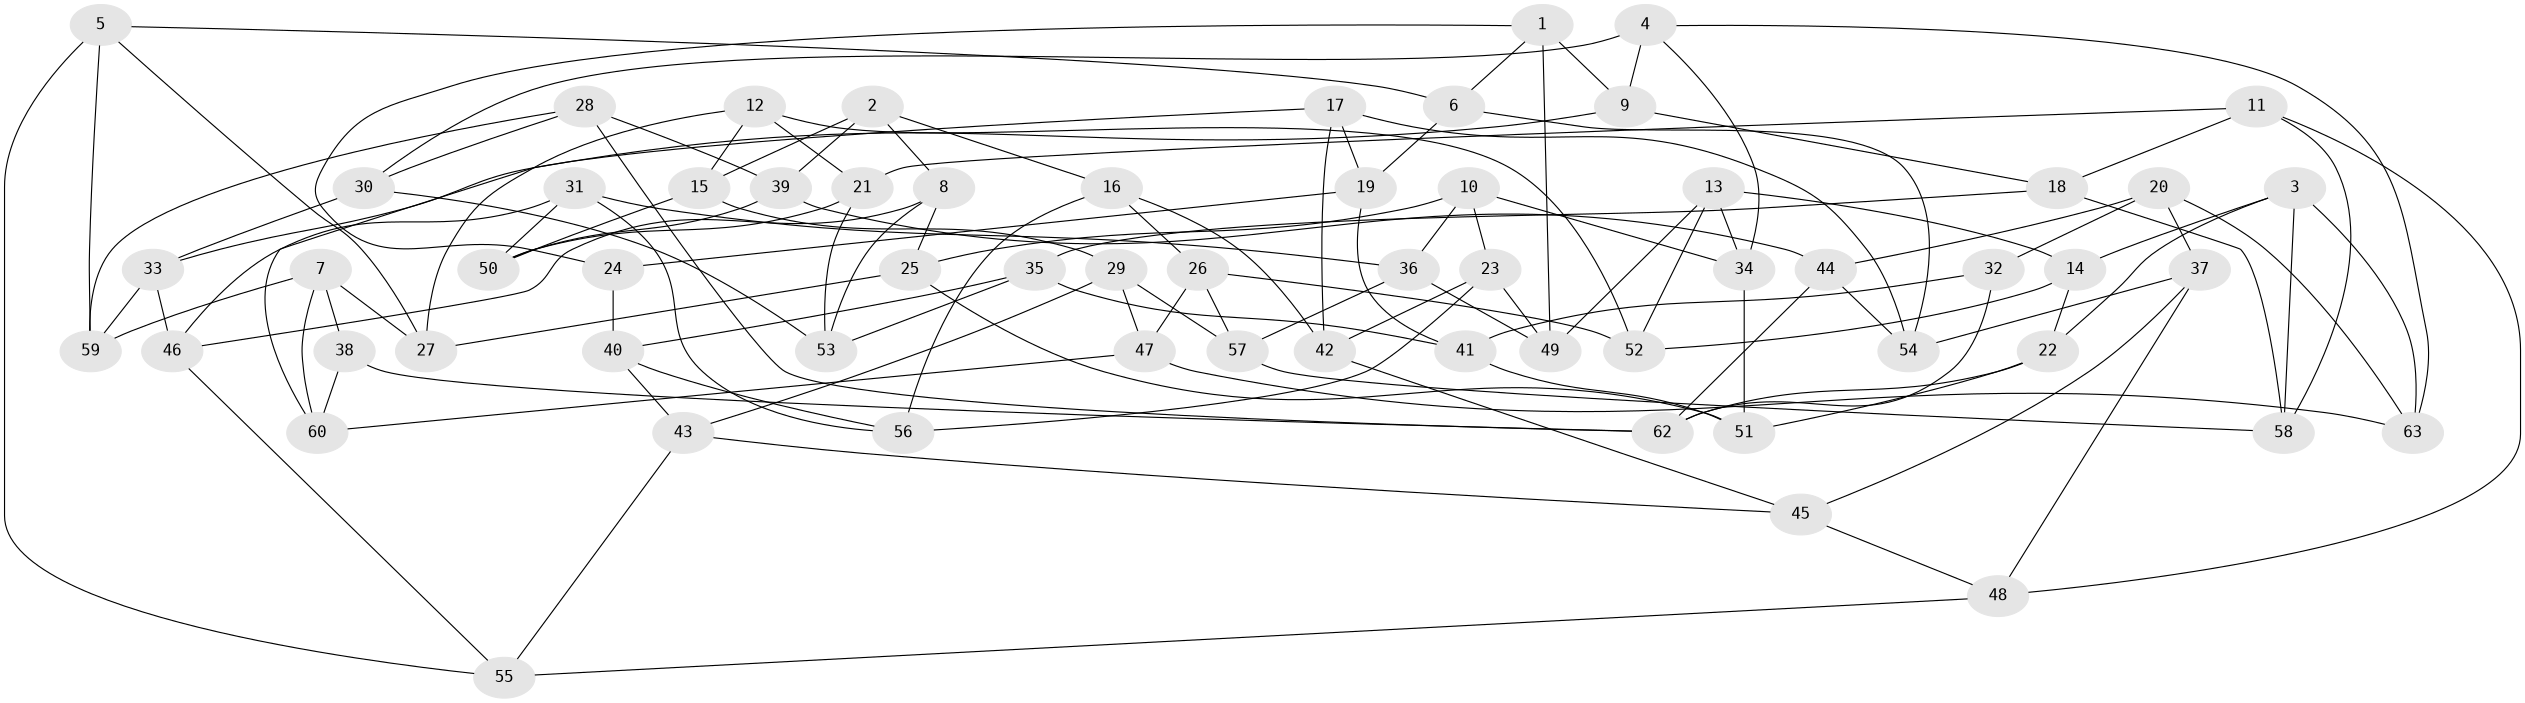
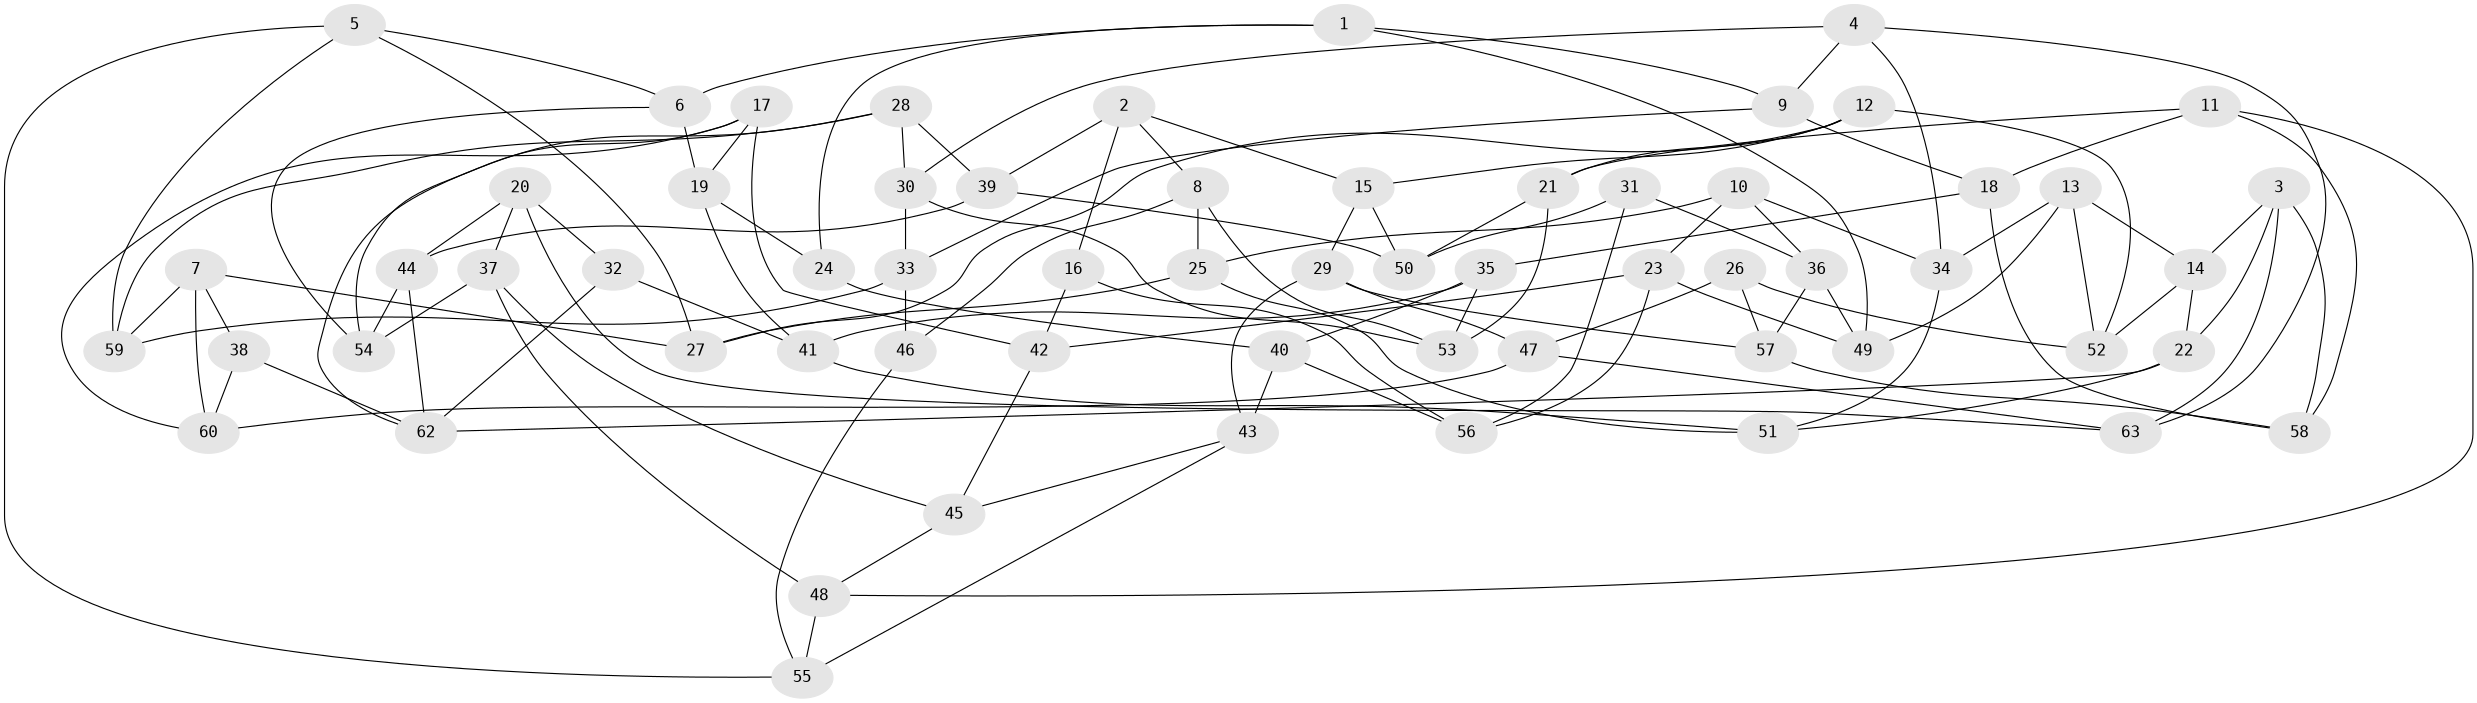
edge "31" -- "46": removed
edge "16" -- "26": removed
